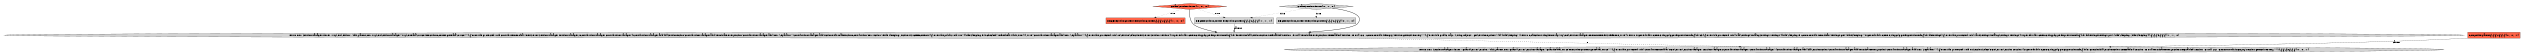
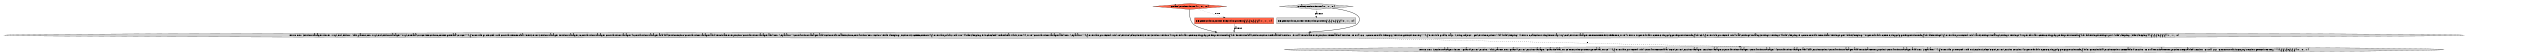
edge "createSessionViewer['0', '1', '0']" -> "DBCExecutionContext executionContext@@@2@@@['1', '1', '1']": removed, label "true"
edge "createSessionViewer['0', '1', '0']" -> "DBCExecutionContext executionContext@@@2@@@['0', '1', '0']": label "true" -> "parent"
node "DBCExecutionContext executionContext@@@2@@@['1', '0', '0']": removed
node "DBCExecutionContext executionContext@@@2@@@['1', '1', '1']": fillcolor lightgray -> tomato
node "Composite parent@@@2@@@['0', '0', '1']": removed
